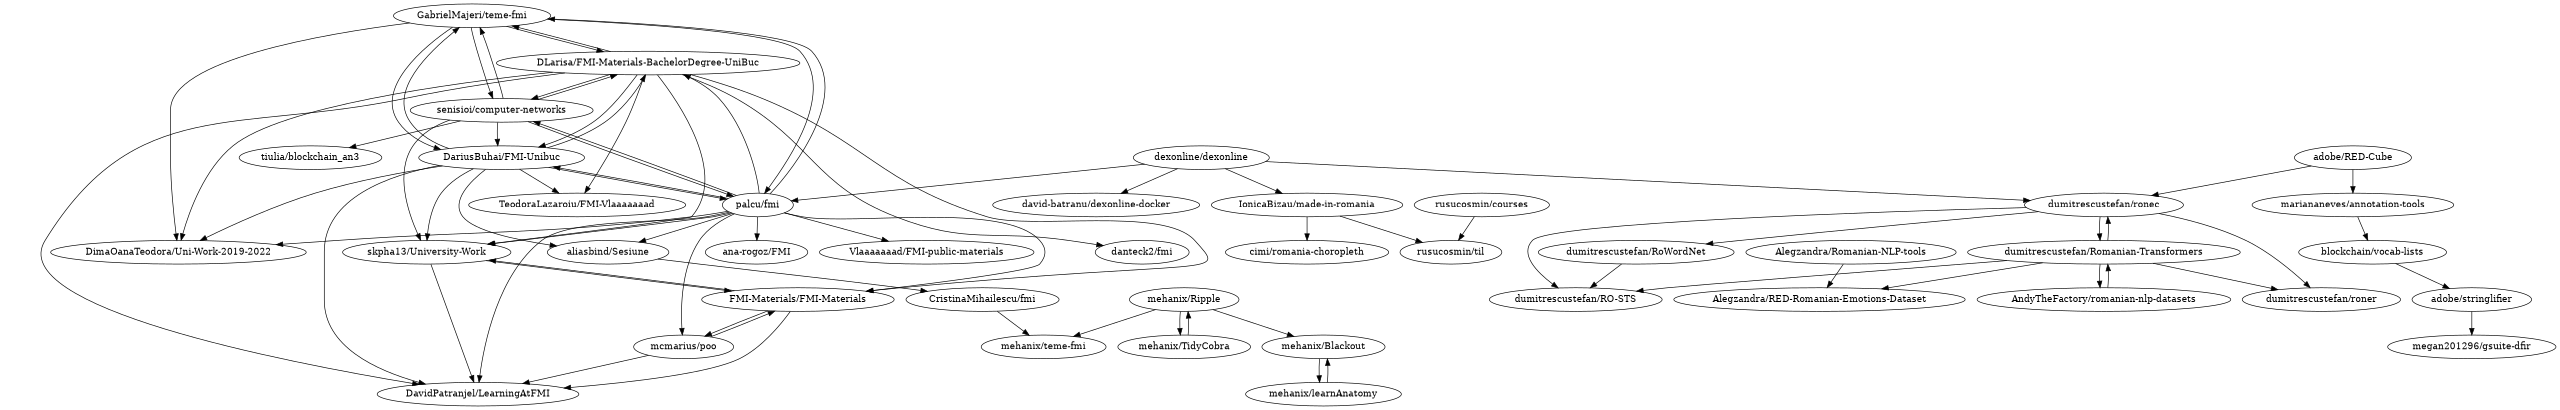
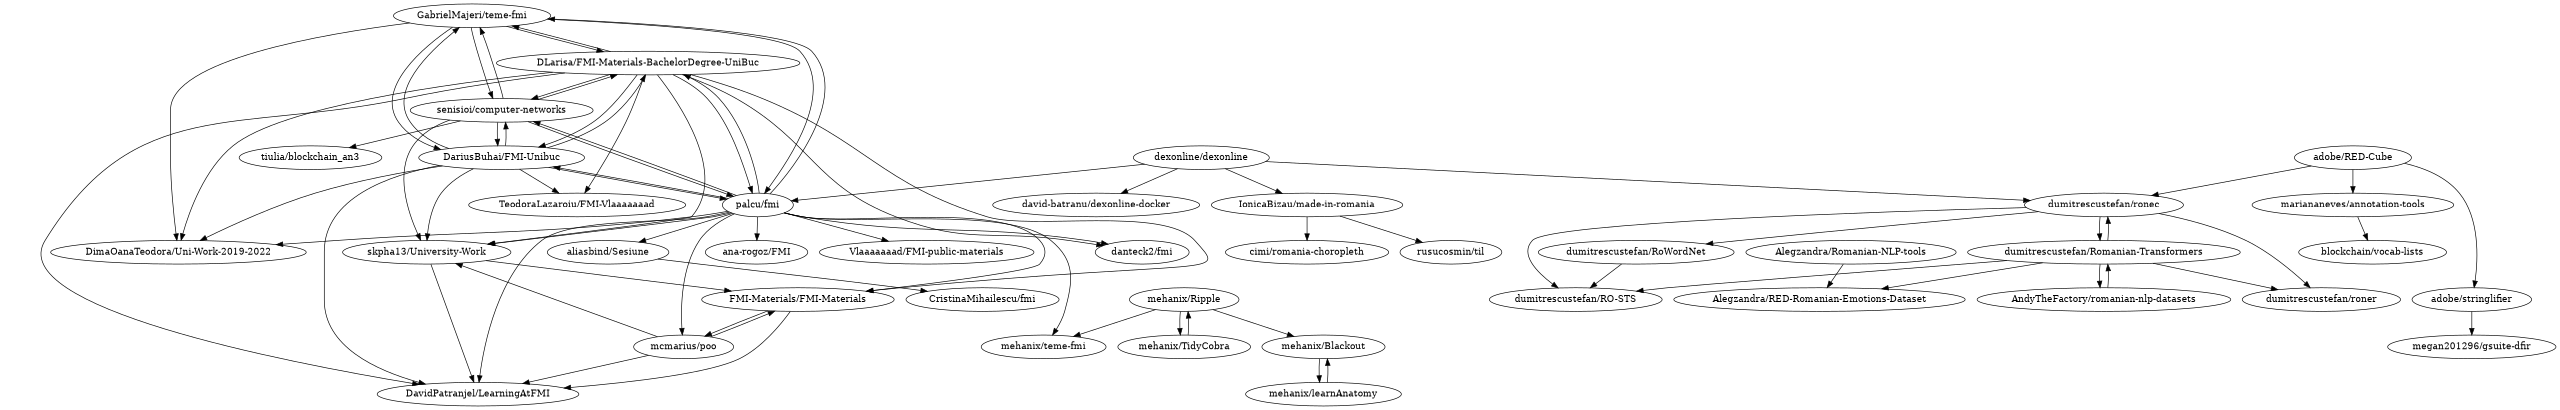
edge "DLarisa/FMI-Materials-BachelorDegree-UniBuc" -> "palcu/fmi": added
node "rusucosmin/courses": removed
edge "DariusBuhai/FMI-Unibuc" -> "aliasbind/Sesiune": now "DariusBuhai/FMI-Unibuc" -> "senisioi/computer-networks"
edge "palcu/fmi" -> "danteck2/fmi": added
edge "blockchain/vocab-lists" -> "adobe/stringlifier": now "adobe/RED-Cube" -> "adobe/stringlifier"
edge "FMI-Materials/FMI-Materials" -> "skpha13/University-Work": now "mcmarius/poo" -> "skpha13/University-Work"
edge "CristinaMihailescu/fmi" -> "mehanix/teme-fmi": now "palcu/fmi" -> "mehanix/teme-fmi"
